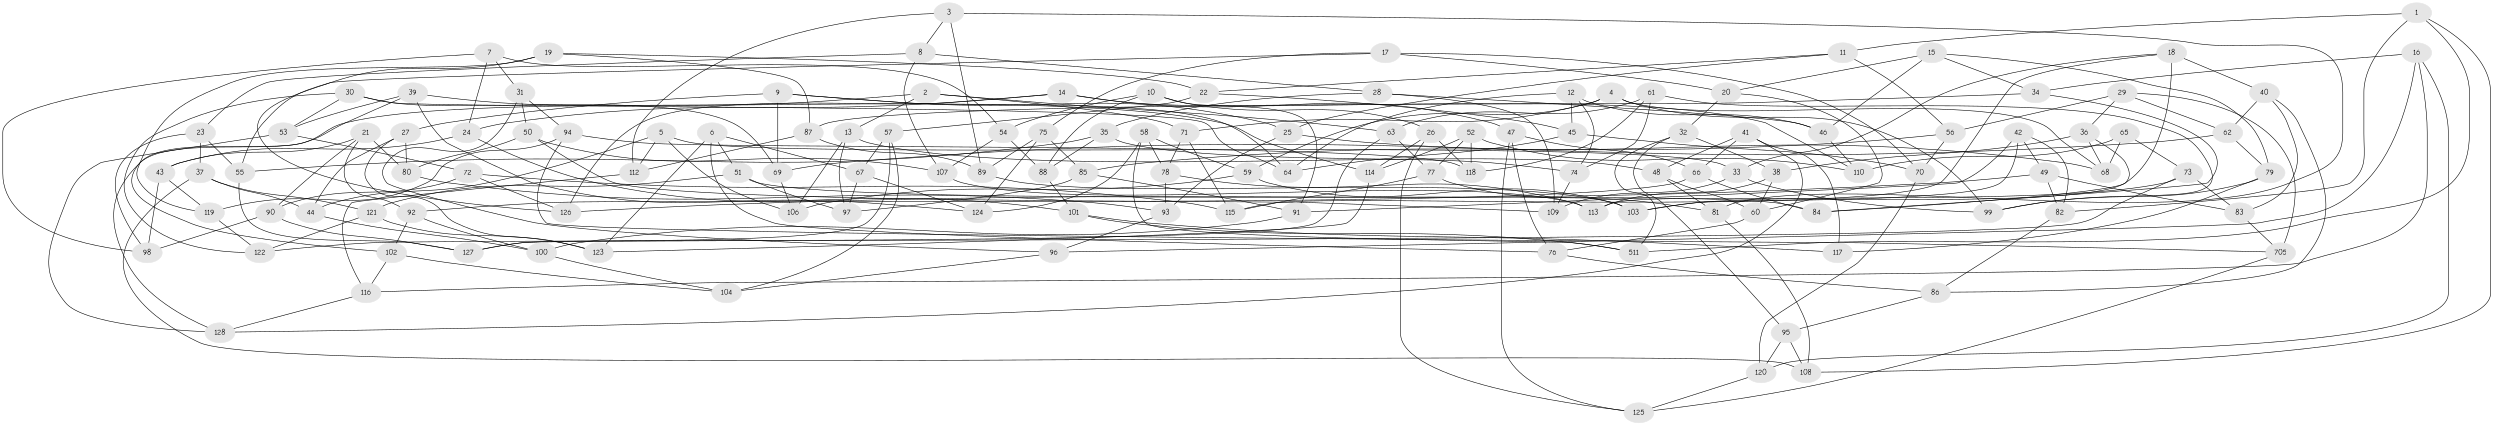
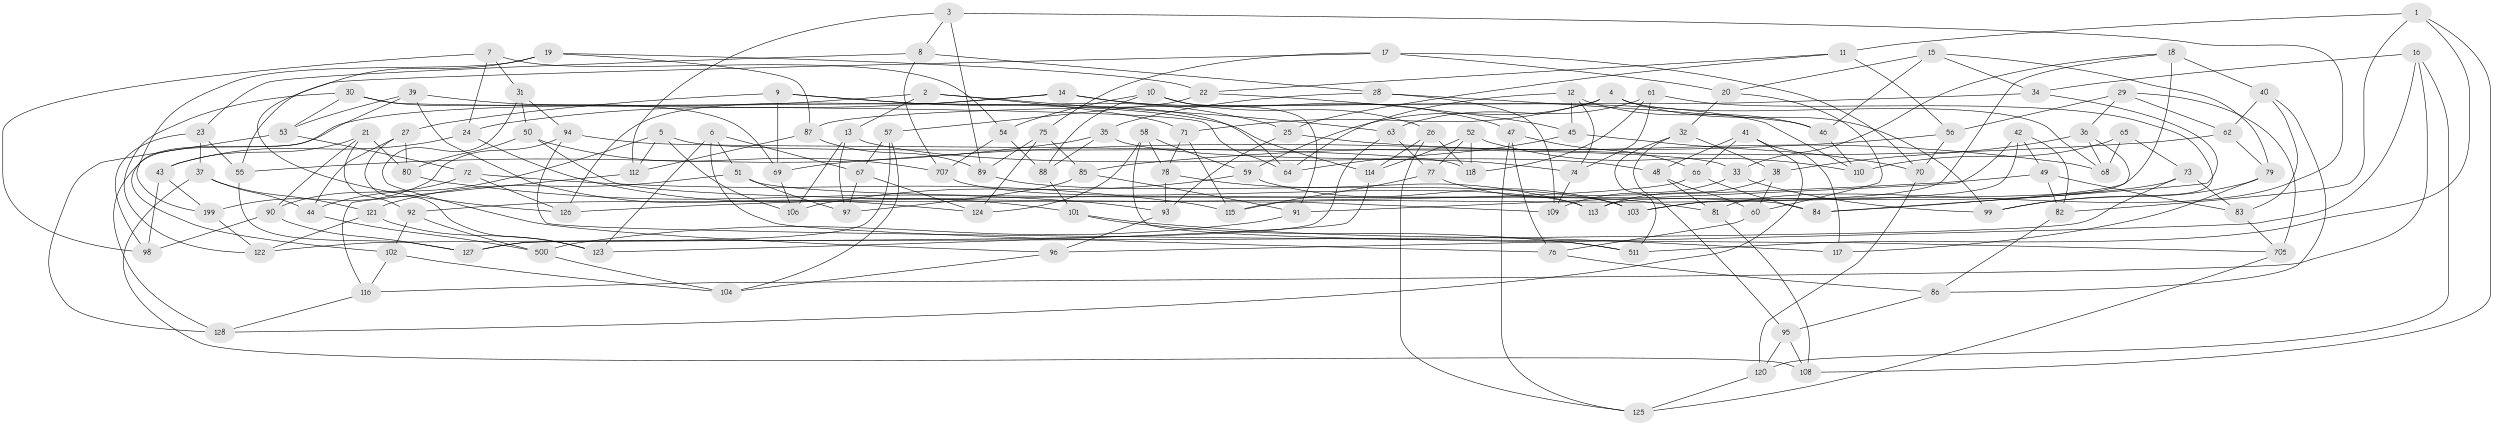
node "107": label "107" -> "707"
node "119": label "119" -> "199"
node "100": label "100" -> "500"
